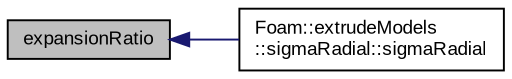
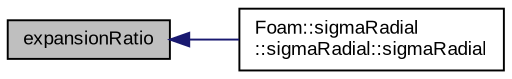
node "Foam::extrudeModels ::sigmaRadial::sigmaRadial": label "Foam::extrudeModels ::sigmaRadial::sigmaRadial" -> "Foam::sigmaRadial ::sigmaRadial::sigmaRadial"
